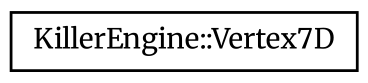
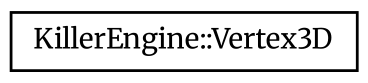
node "KillerEngine::Vertex7D": label "KillerEngine::Vertex7D" -> "KillerEngine::Vertex3D"
